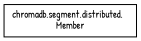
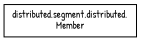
node "chromadb.segment.distributed. Member": label "chromadb.segment.distributed. Member" -> "distributed.segment.distributed. Member"
